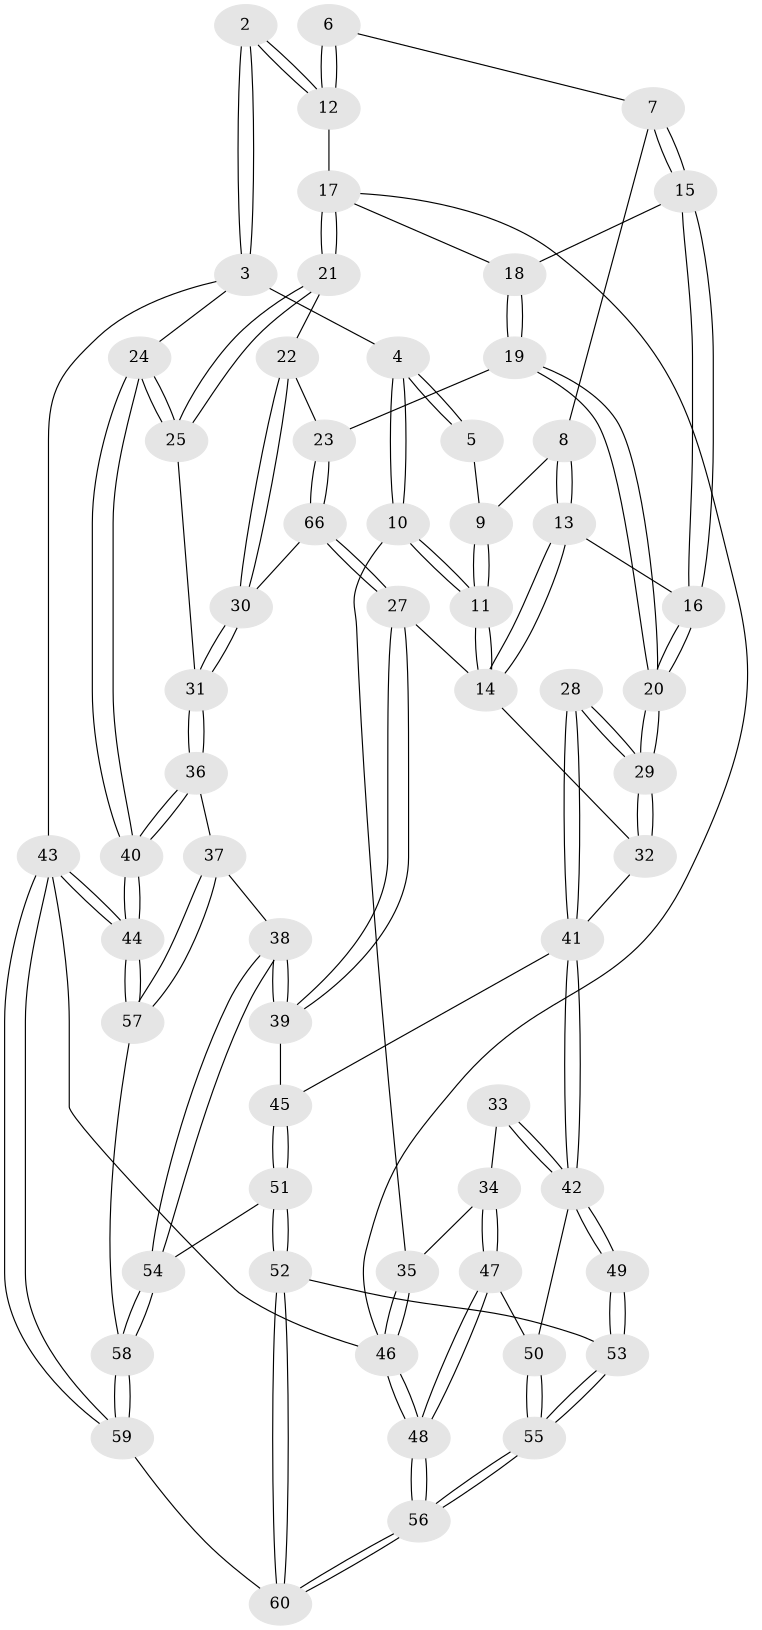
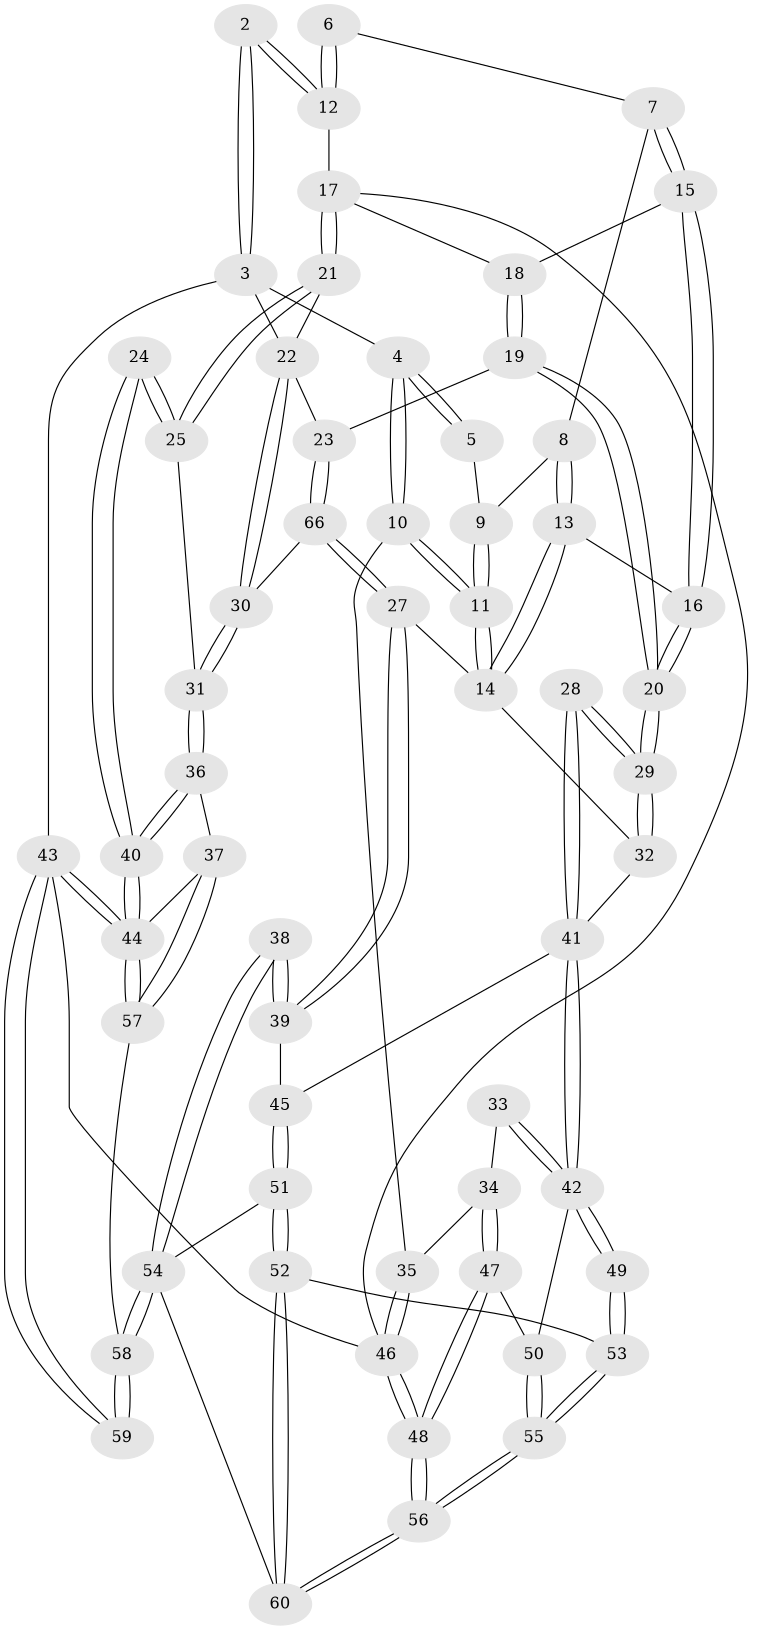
edge "3" -- "24": now "3" -- "22"
edge "37" -- "38": now "37" -- "44"
edge "59" -- "60": now "54" -- "60"
